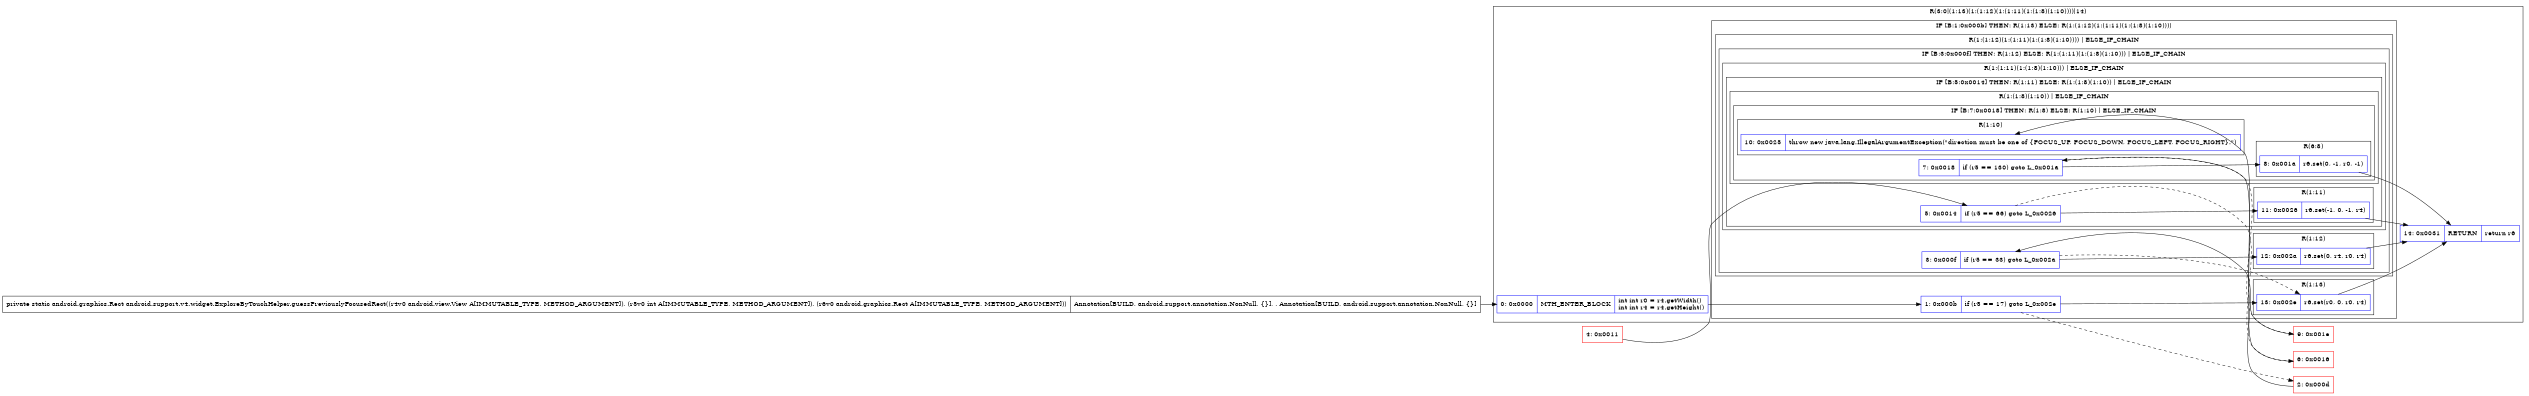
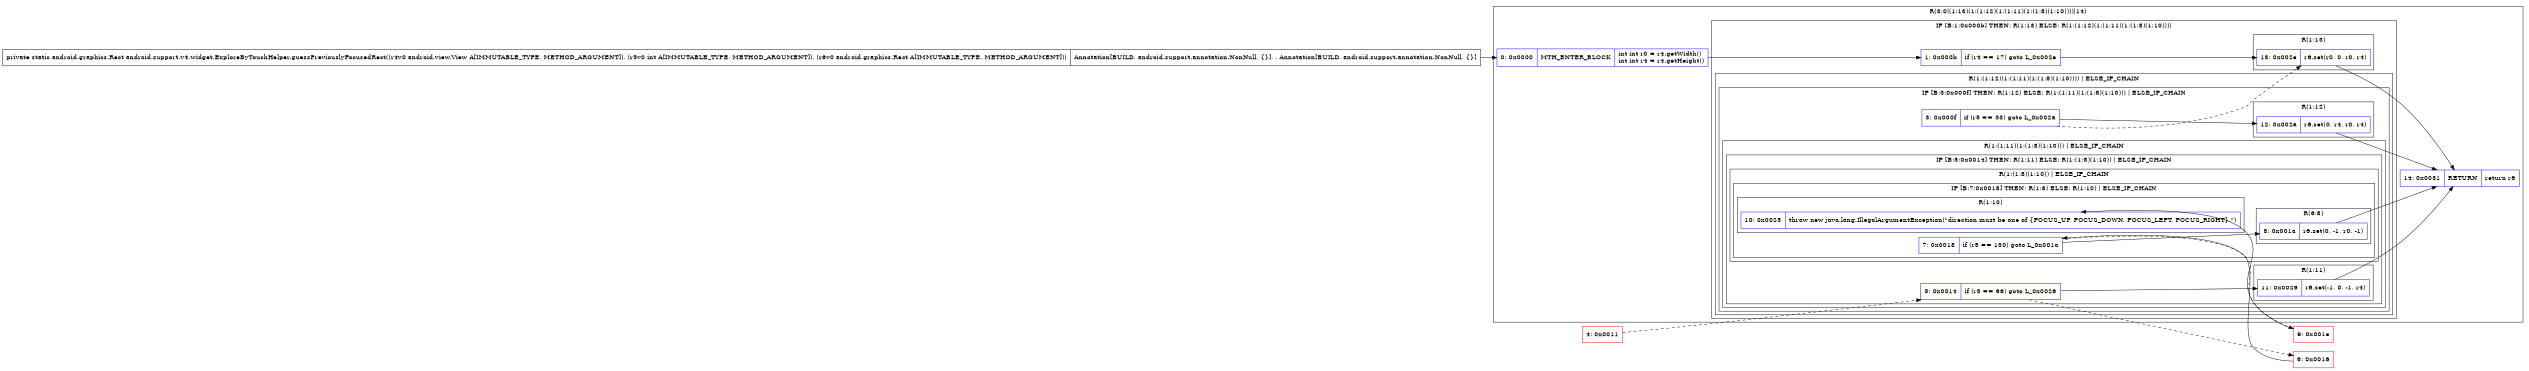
edge "4: 0x0011" -> "5: 0x0014": style solid -> dashed
node "1: 0x000b": text "if (r5 == 17) goto L_0x002e" -> "if (r4 == 17) goto L_0x002e"
node "2: 0x000d": removed
